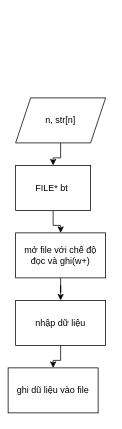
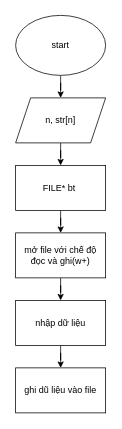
node "start": added
edge "start" -> "n, str[n]": added
node "FILE* bt": size 75x45 -> 90x45
node "ghi dũ liệu vào file": moved (53, 390) -> (60, 390)
